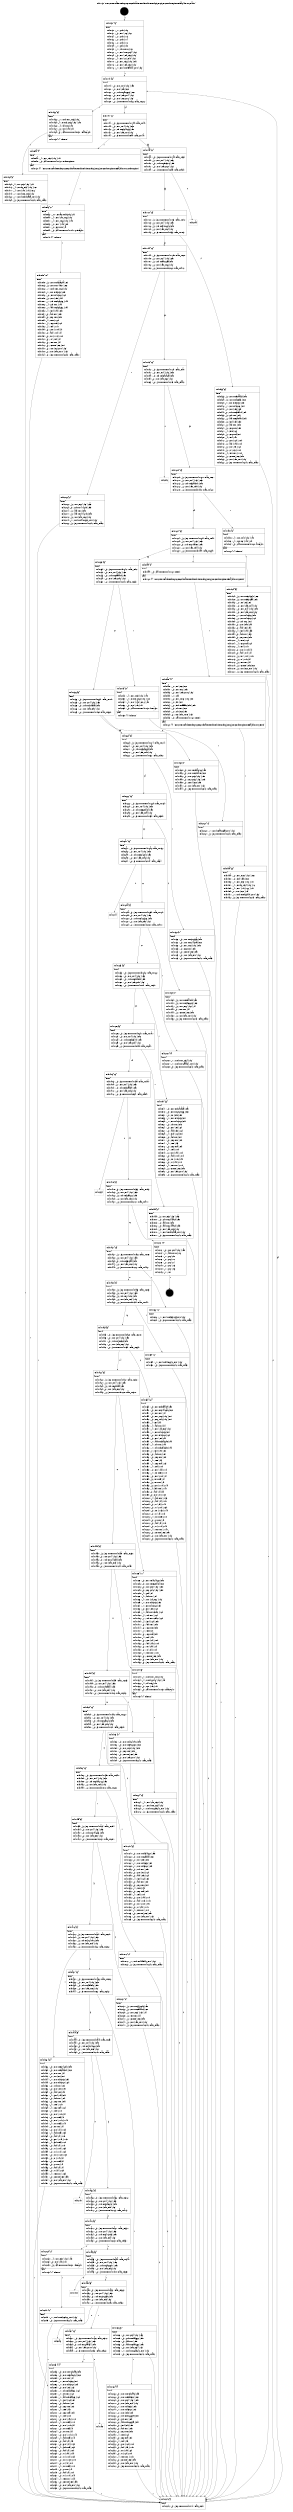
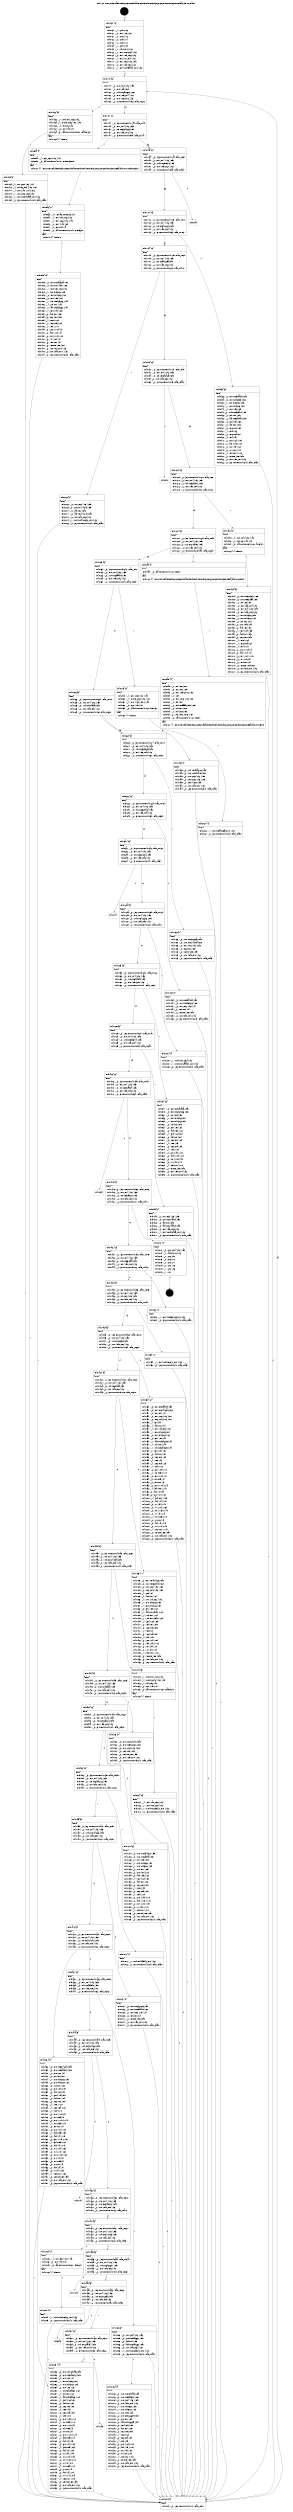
node "0x401dda [35]": removed
